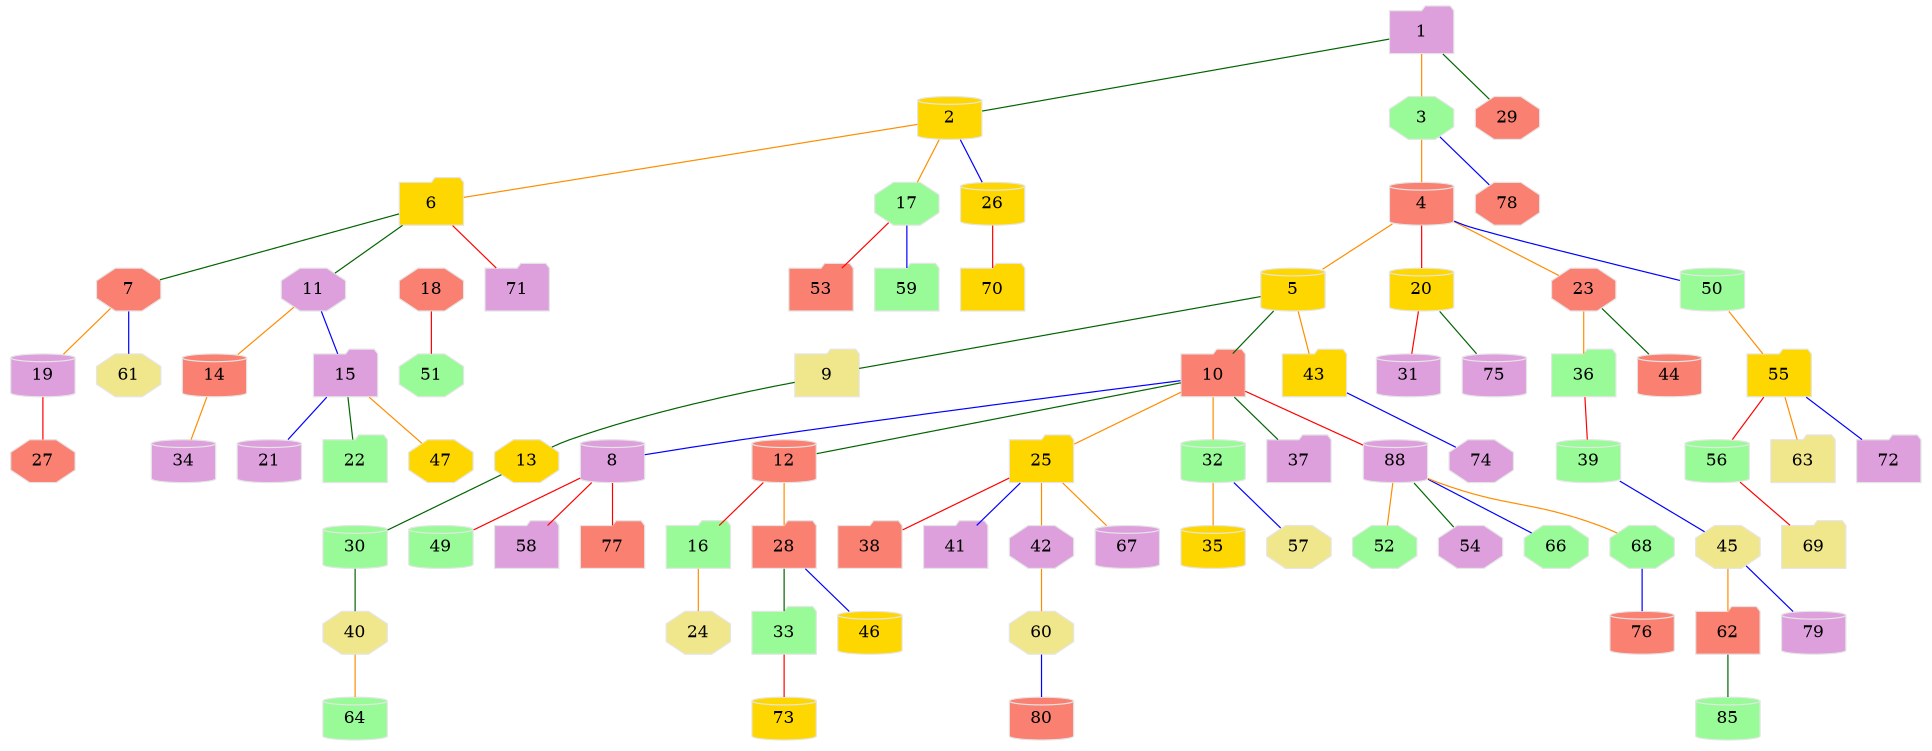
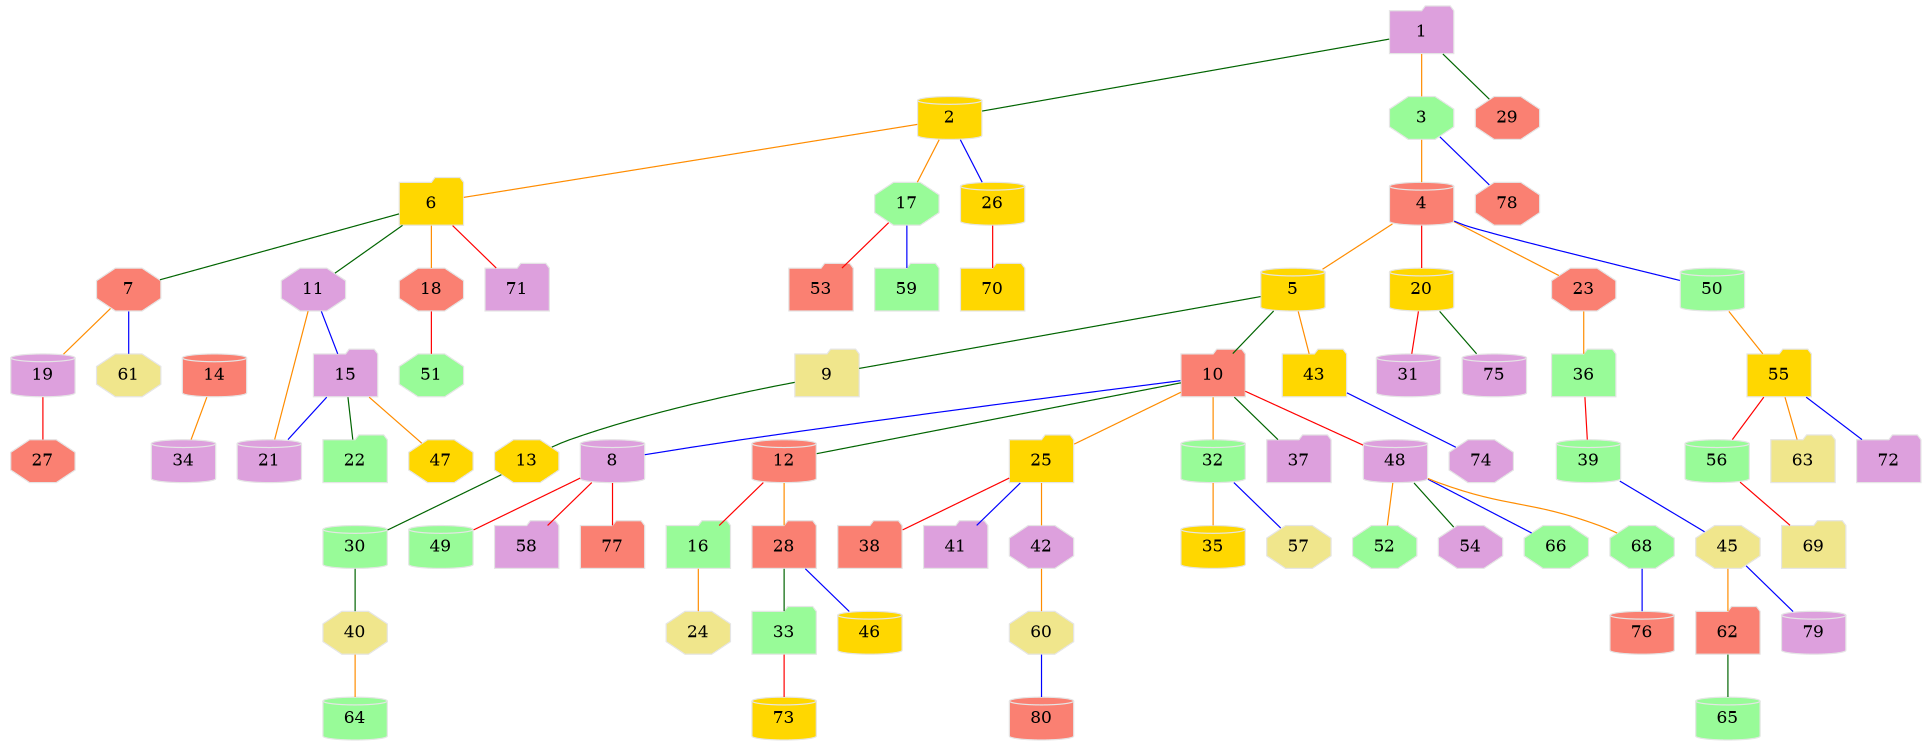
edge "6" -- "18": added
edge "11" -- "14": now "11" -- "21"
node "44": removed
node "88": label "88" -> "48"
node "67": removed
node "85": label "85" -> "65"
